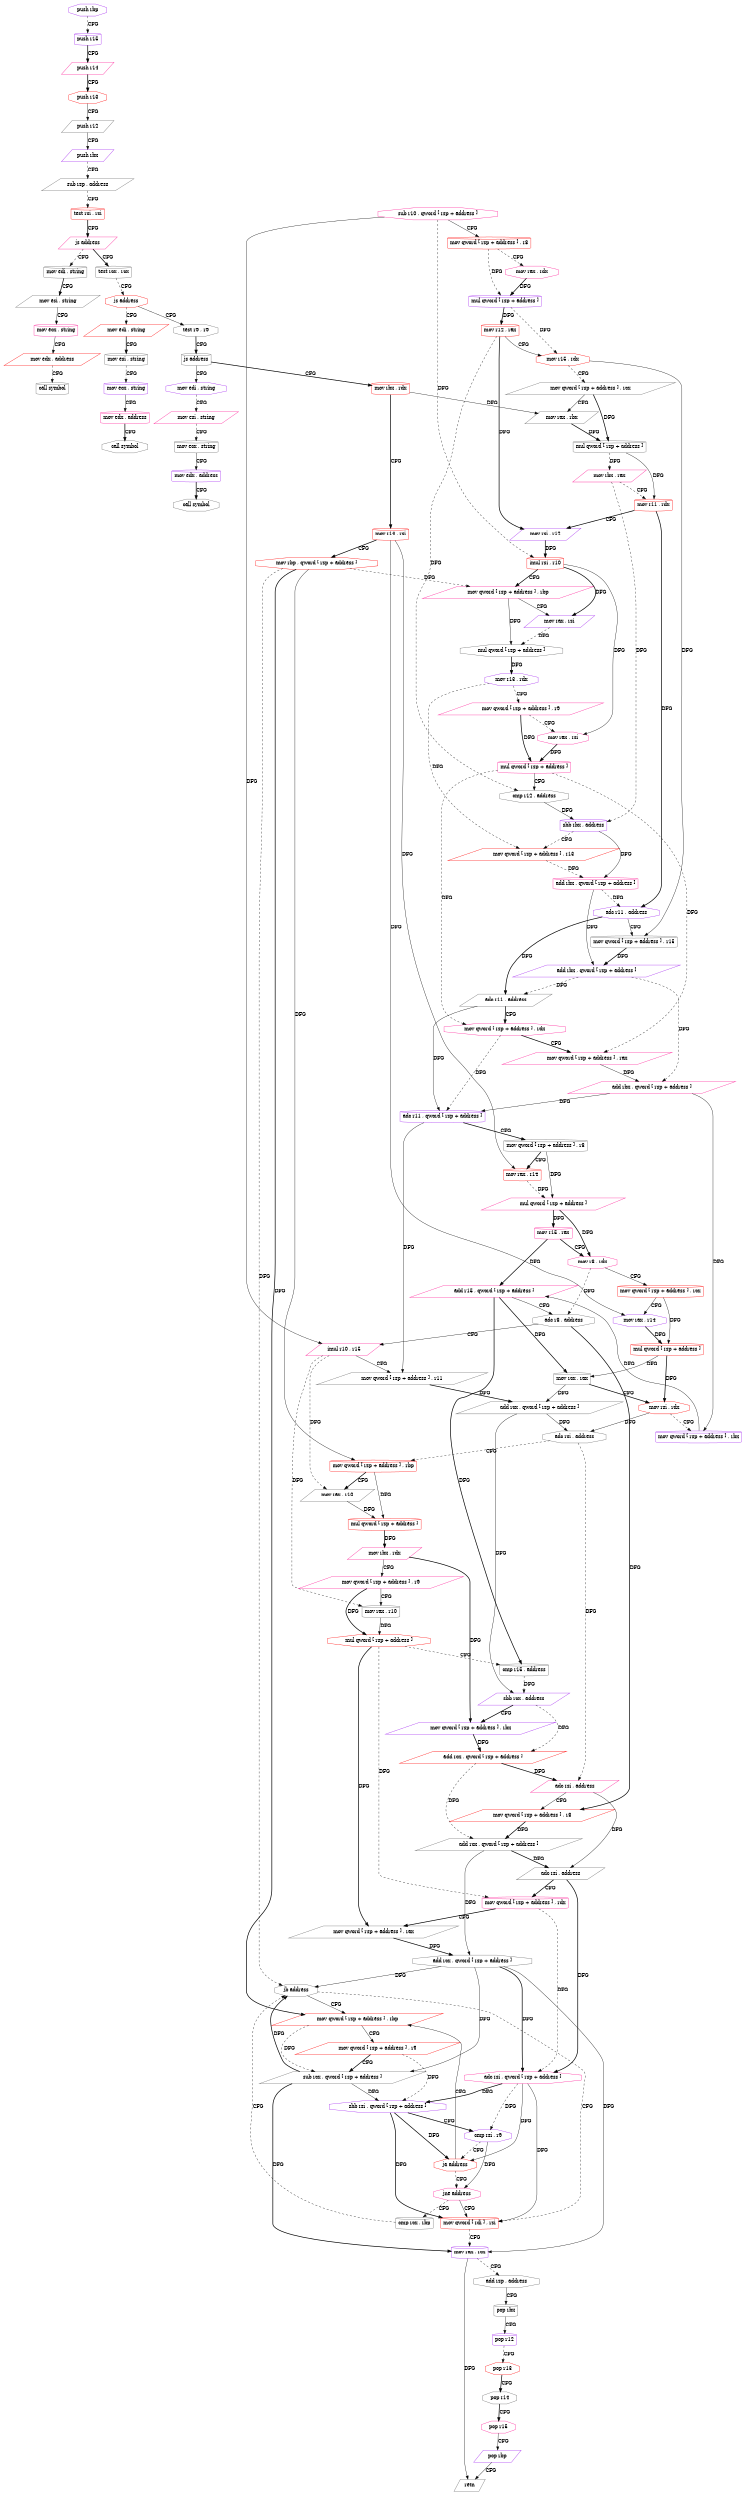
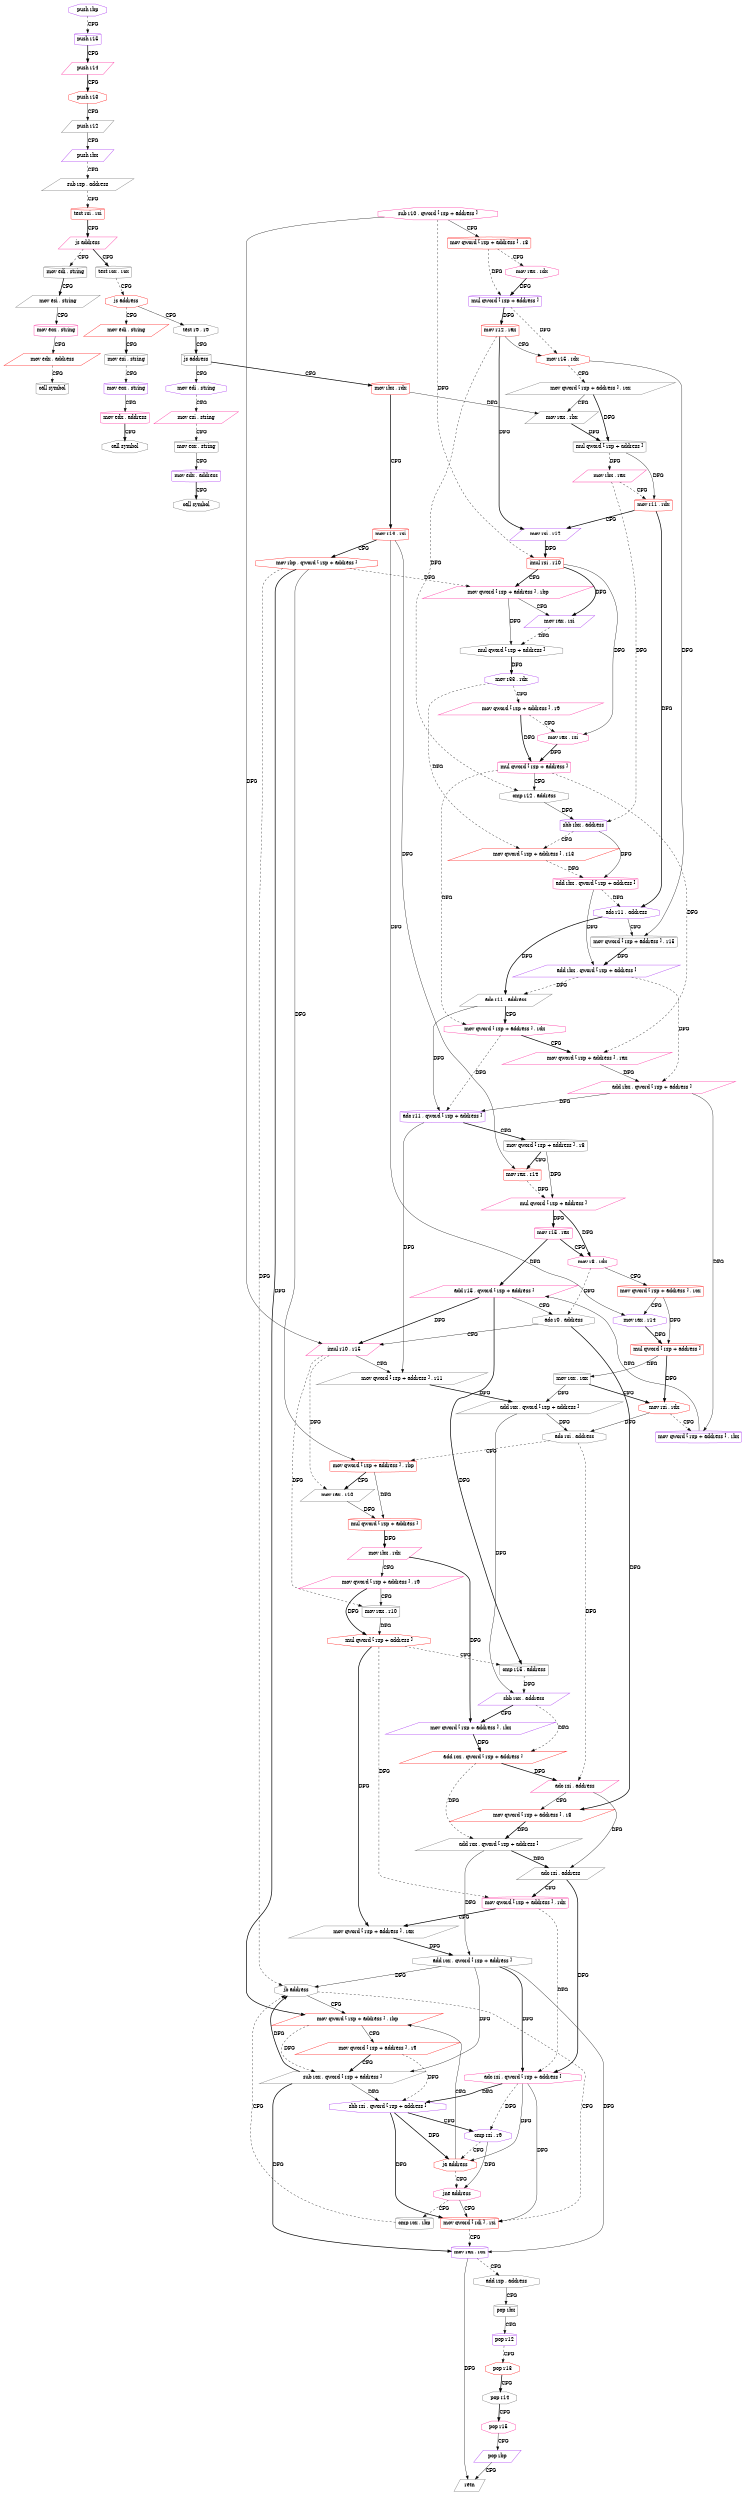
node "mov r13 , rdx": label "mov r13 , rdx" -> "mov r33 , rdx"
node "adc r8 , address": label "adc r8 , address" -> "adc r0 , address"
edge "add r15 , qword [ rsp + address ]" -> "mov rcx , rax": now "add r15 , qword [ rsp + address ]" -> "imul r10 , r15"
